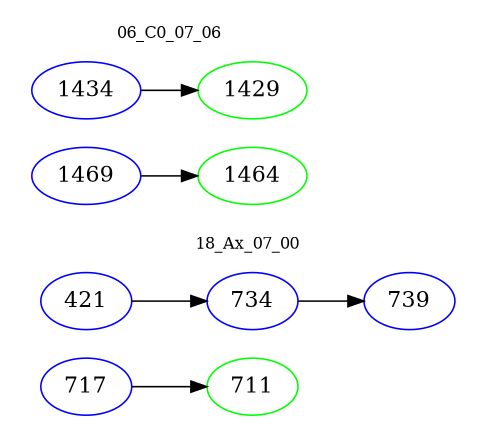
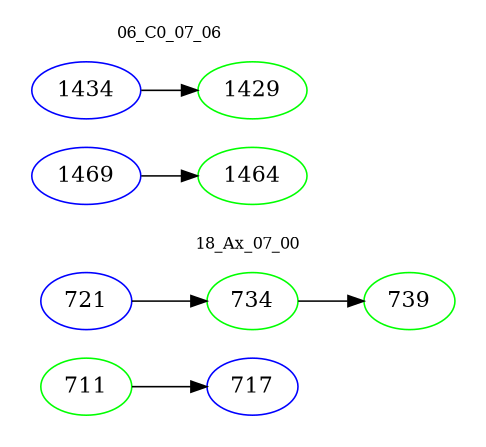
node "421": label "421" -> "721"
node "734": color blue -> green
node "739": color blue -> green
edge "717" -> "711": reversed
